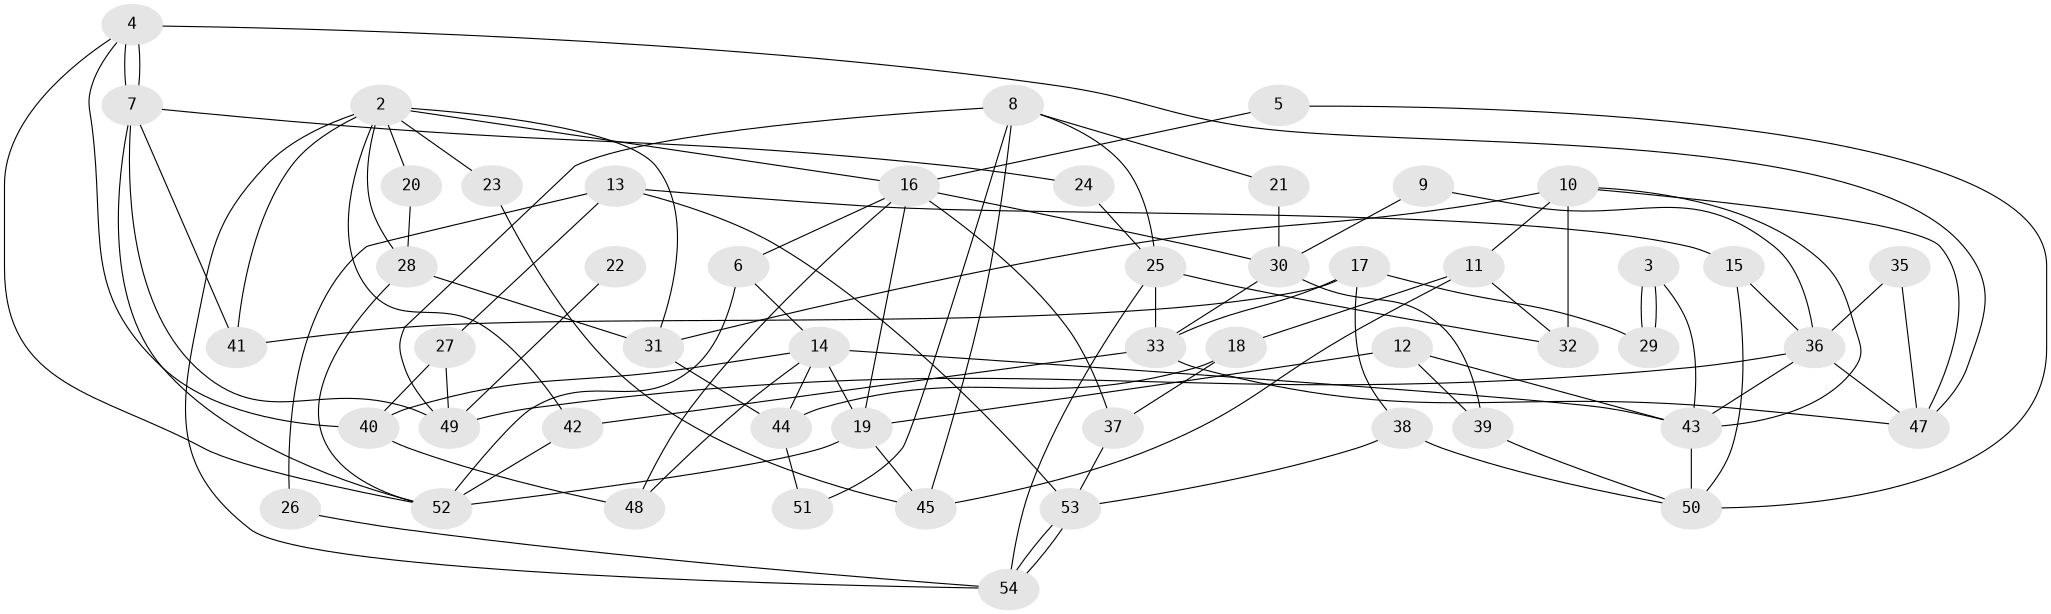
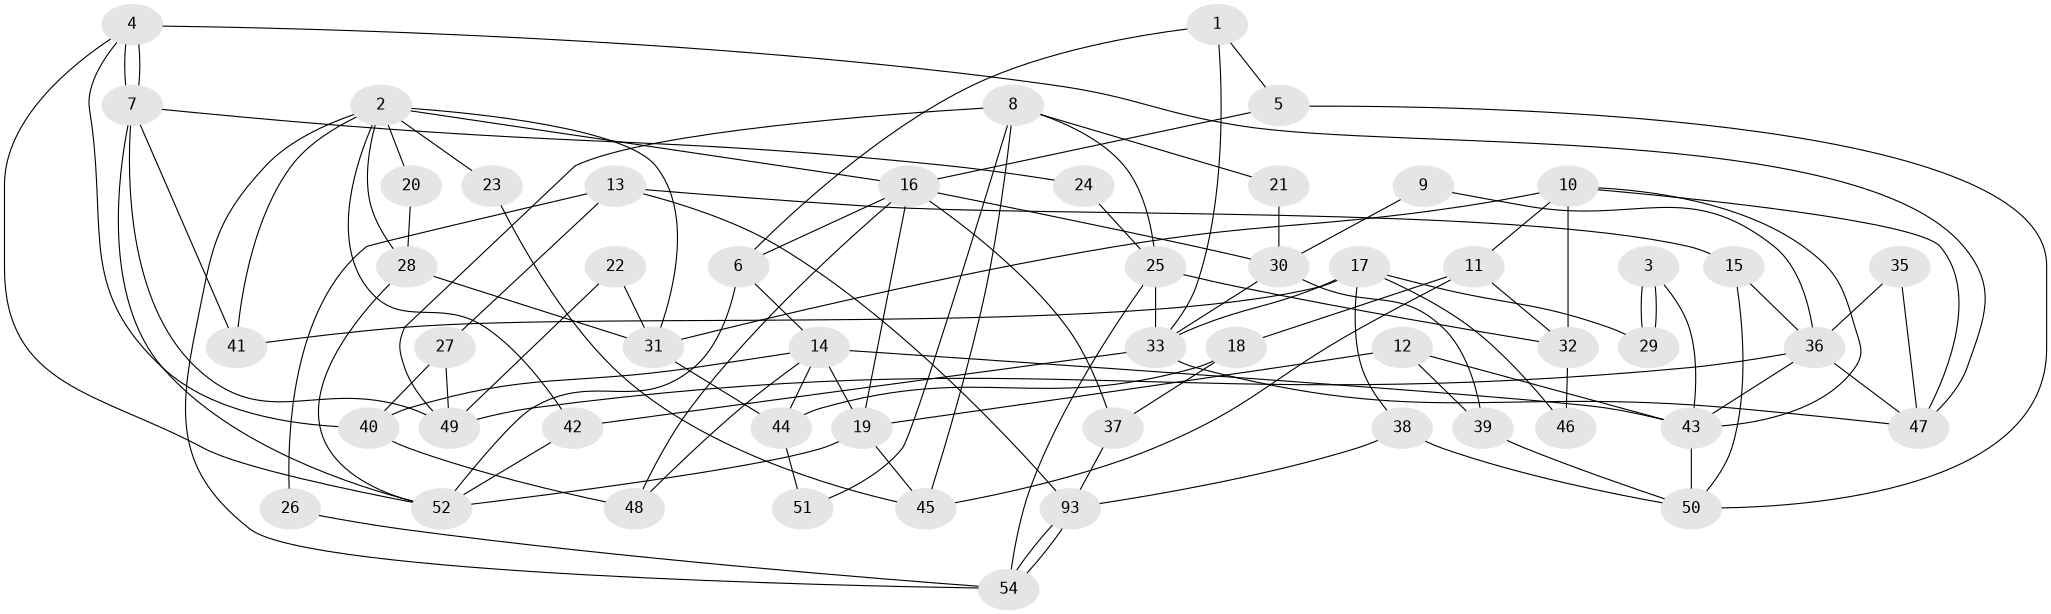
node "1": added
edge "22" -- "31": added
node "46": added
node "53": label "53" -> "93"
